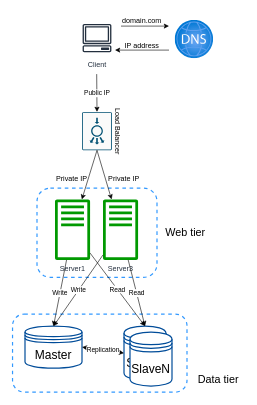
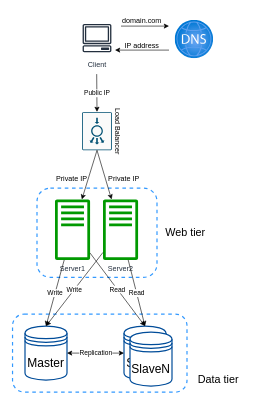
node "Server3": label "Server3" -> "Server2"
node "Master": size 57x42 -> 42x54
